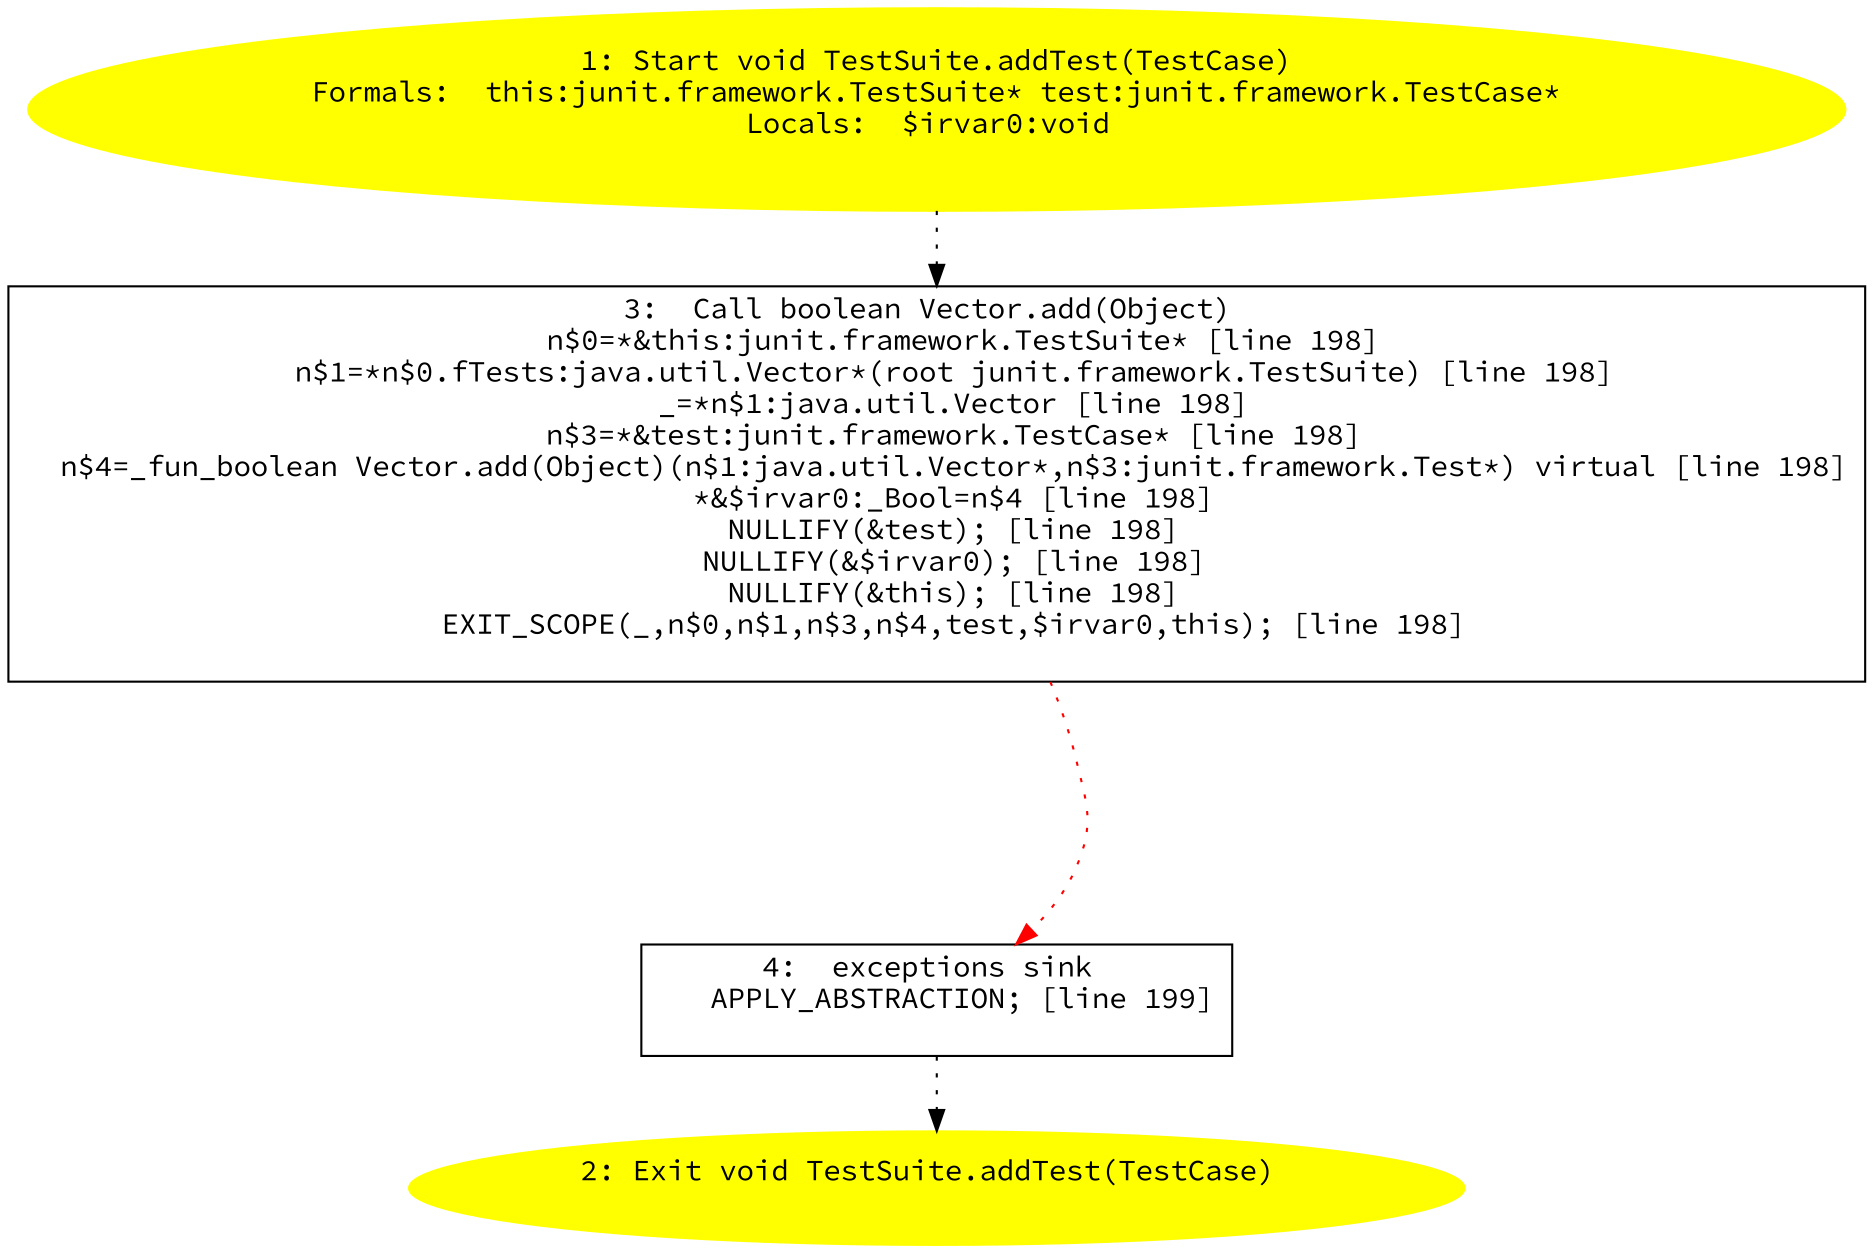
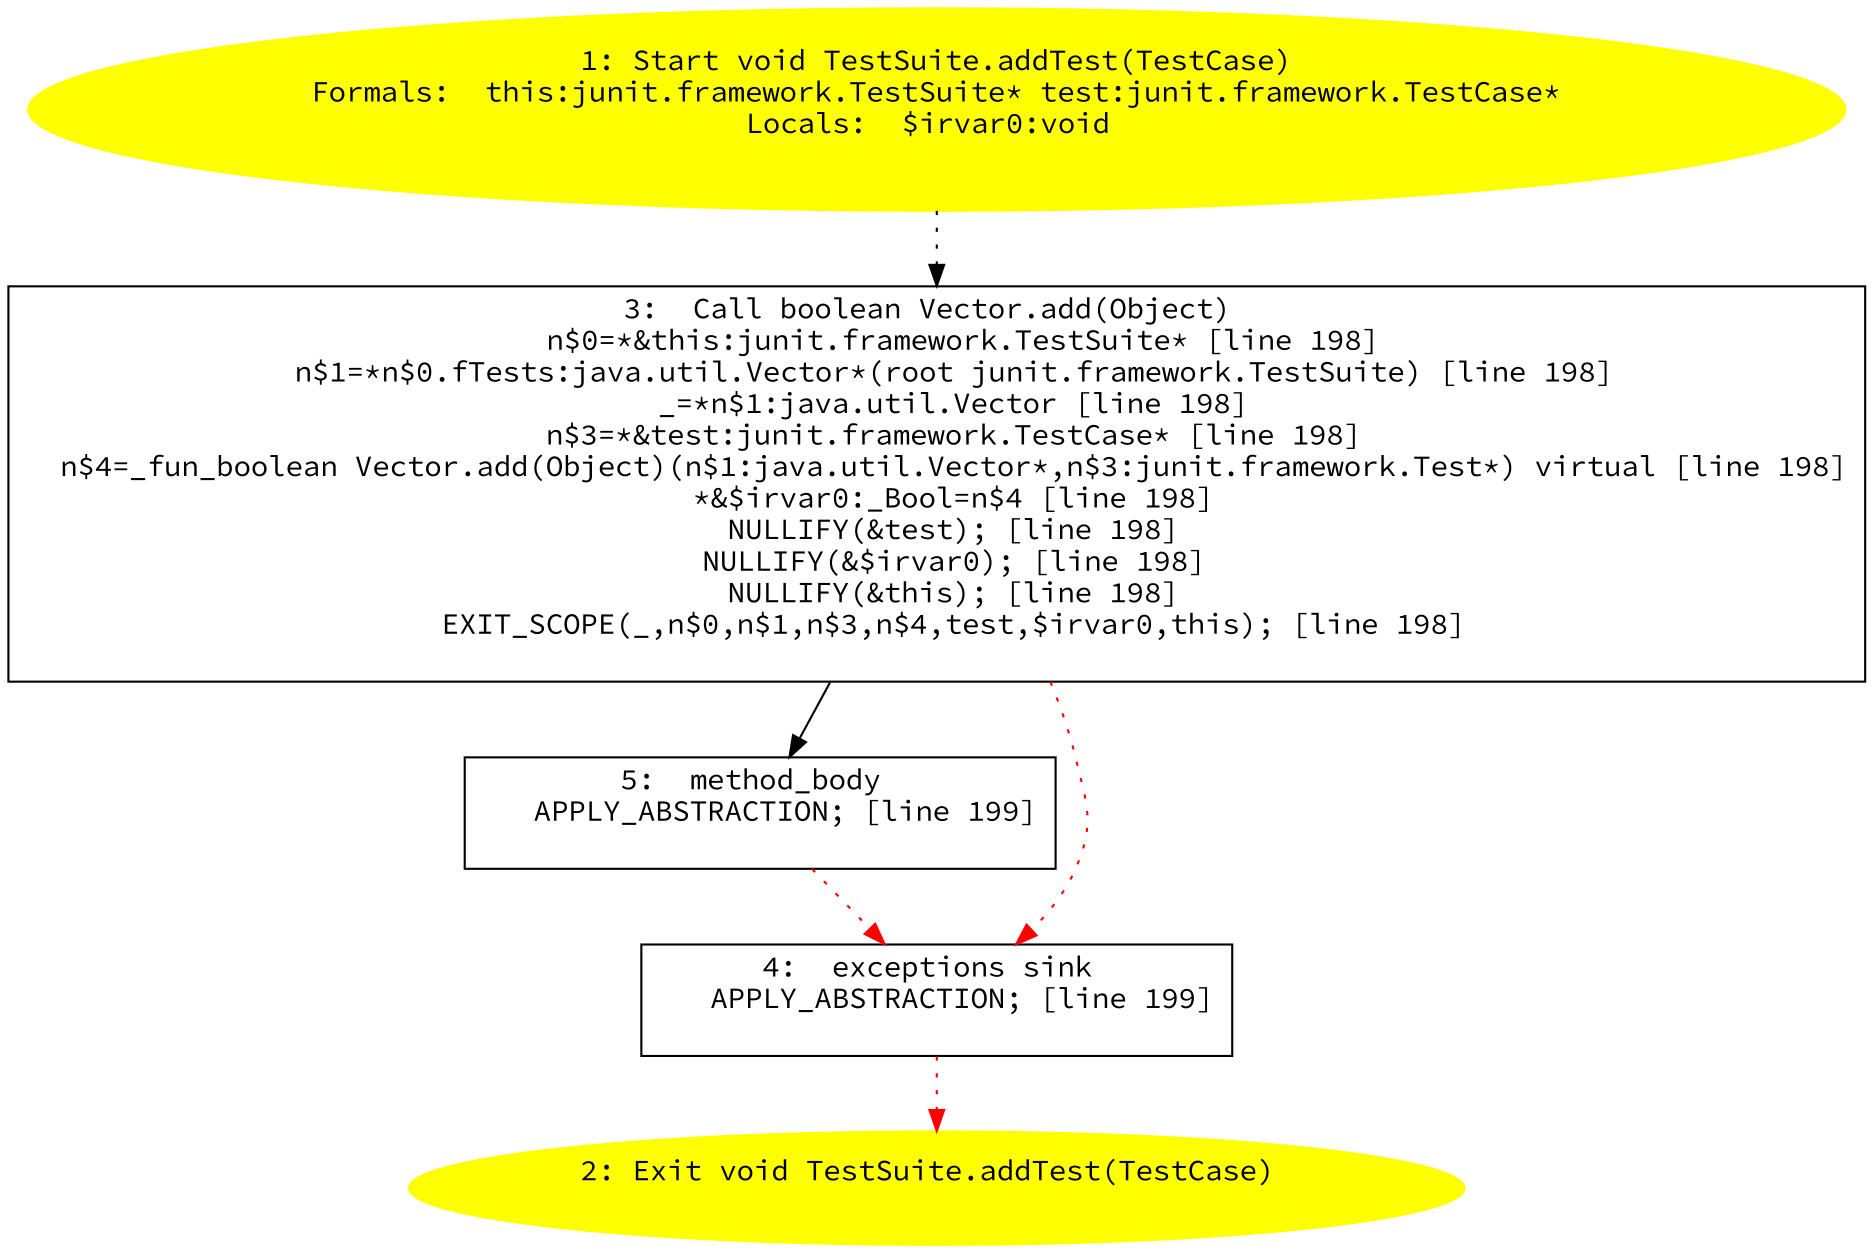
node "5:  method_body APPLY_ABSTRACTION; [line 199]": added
edge "4:  exceptions sink APPLY_ABSTRACTION; [line 199]" -> "2: Exit void TestSuite.addTest(TestCase)": color black -> red
